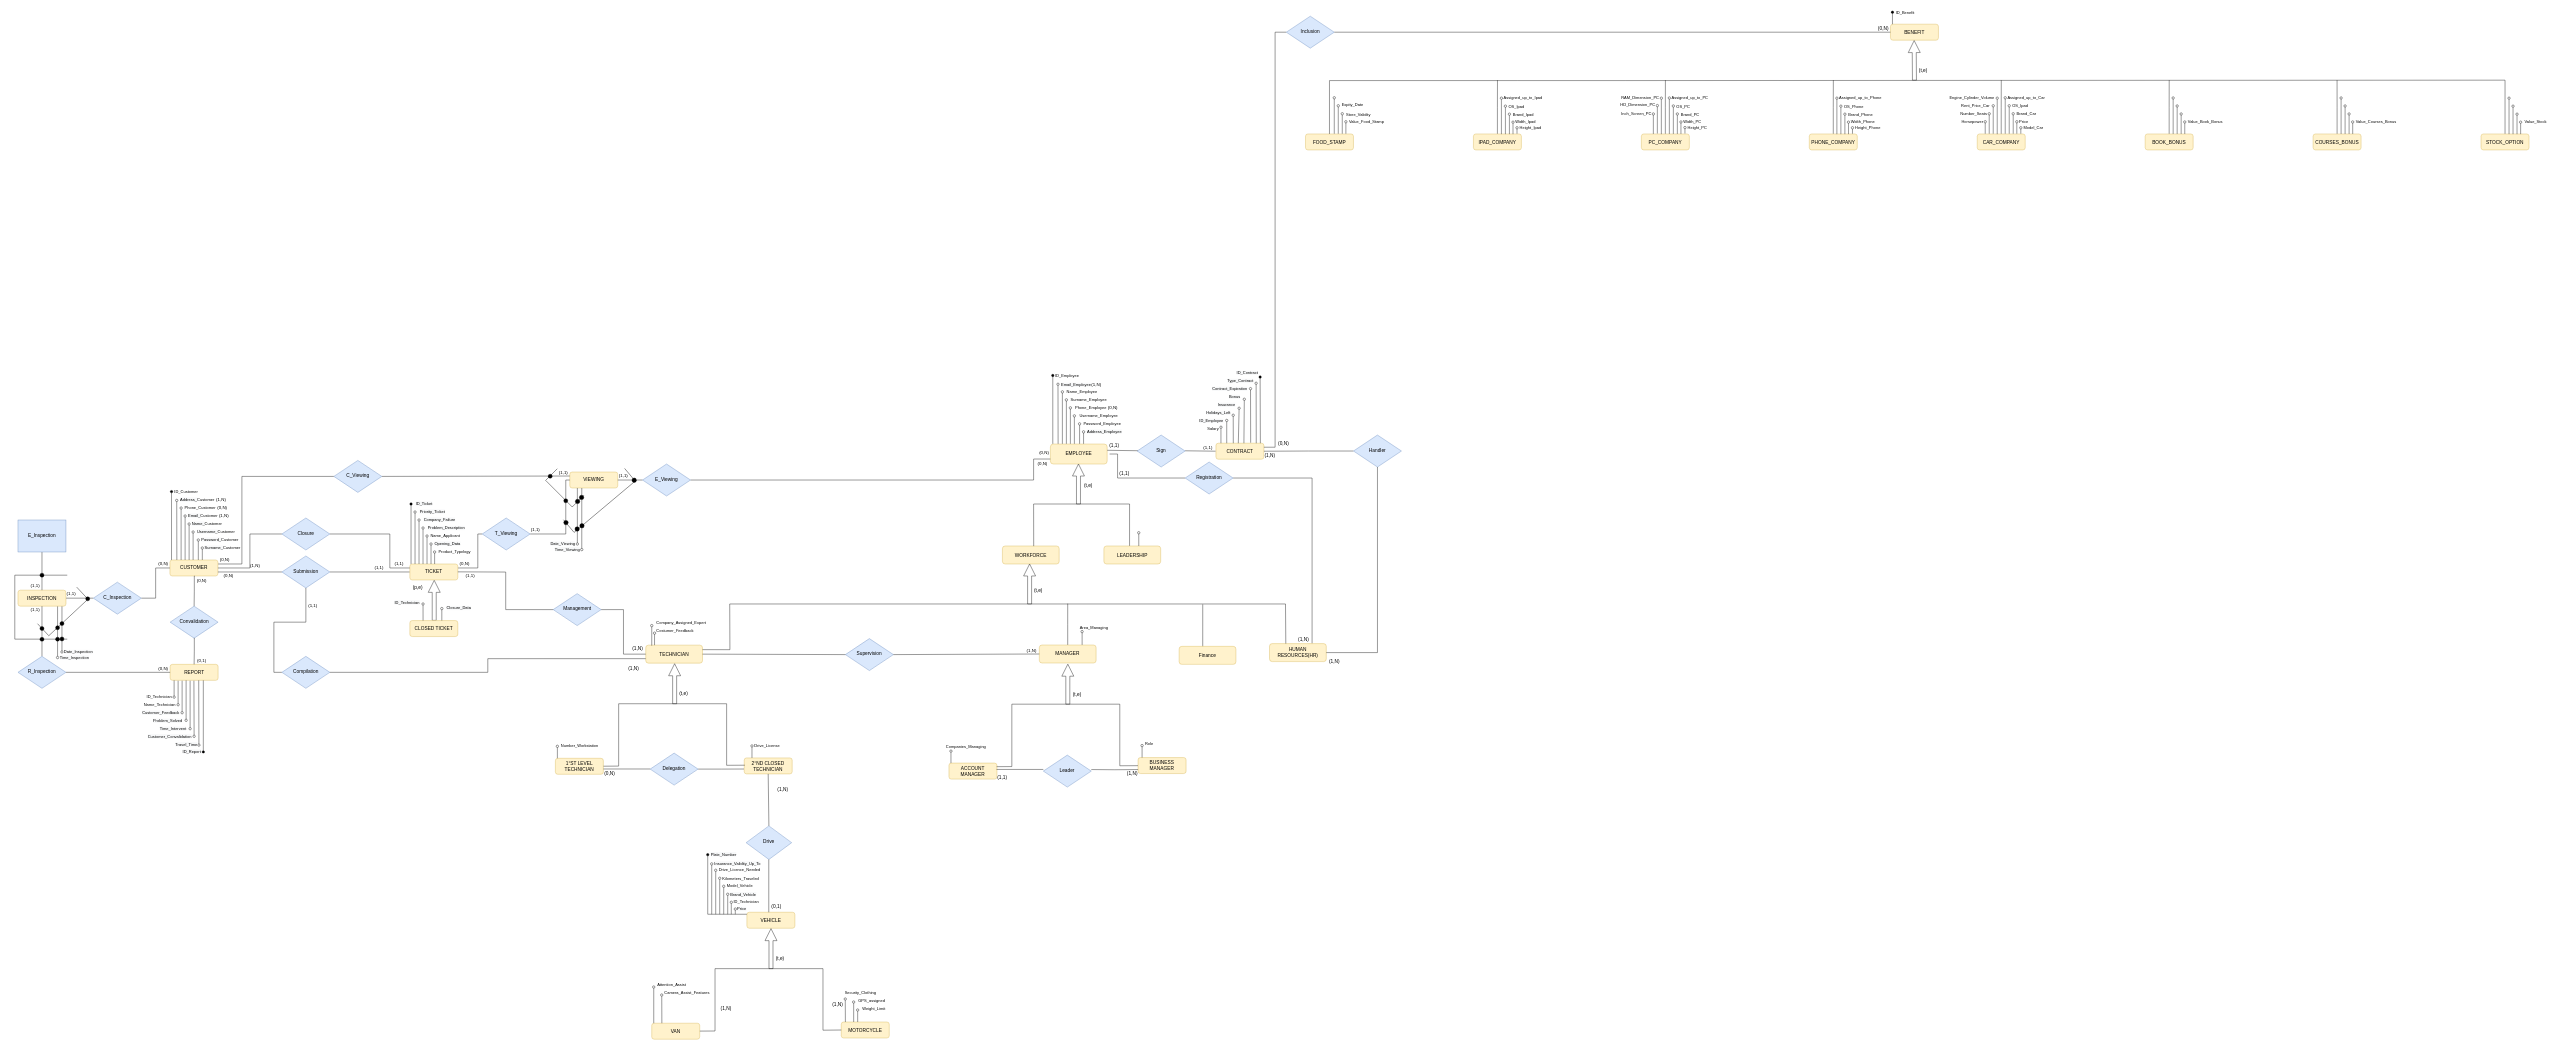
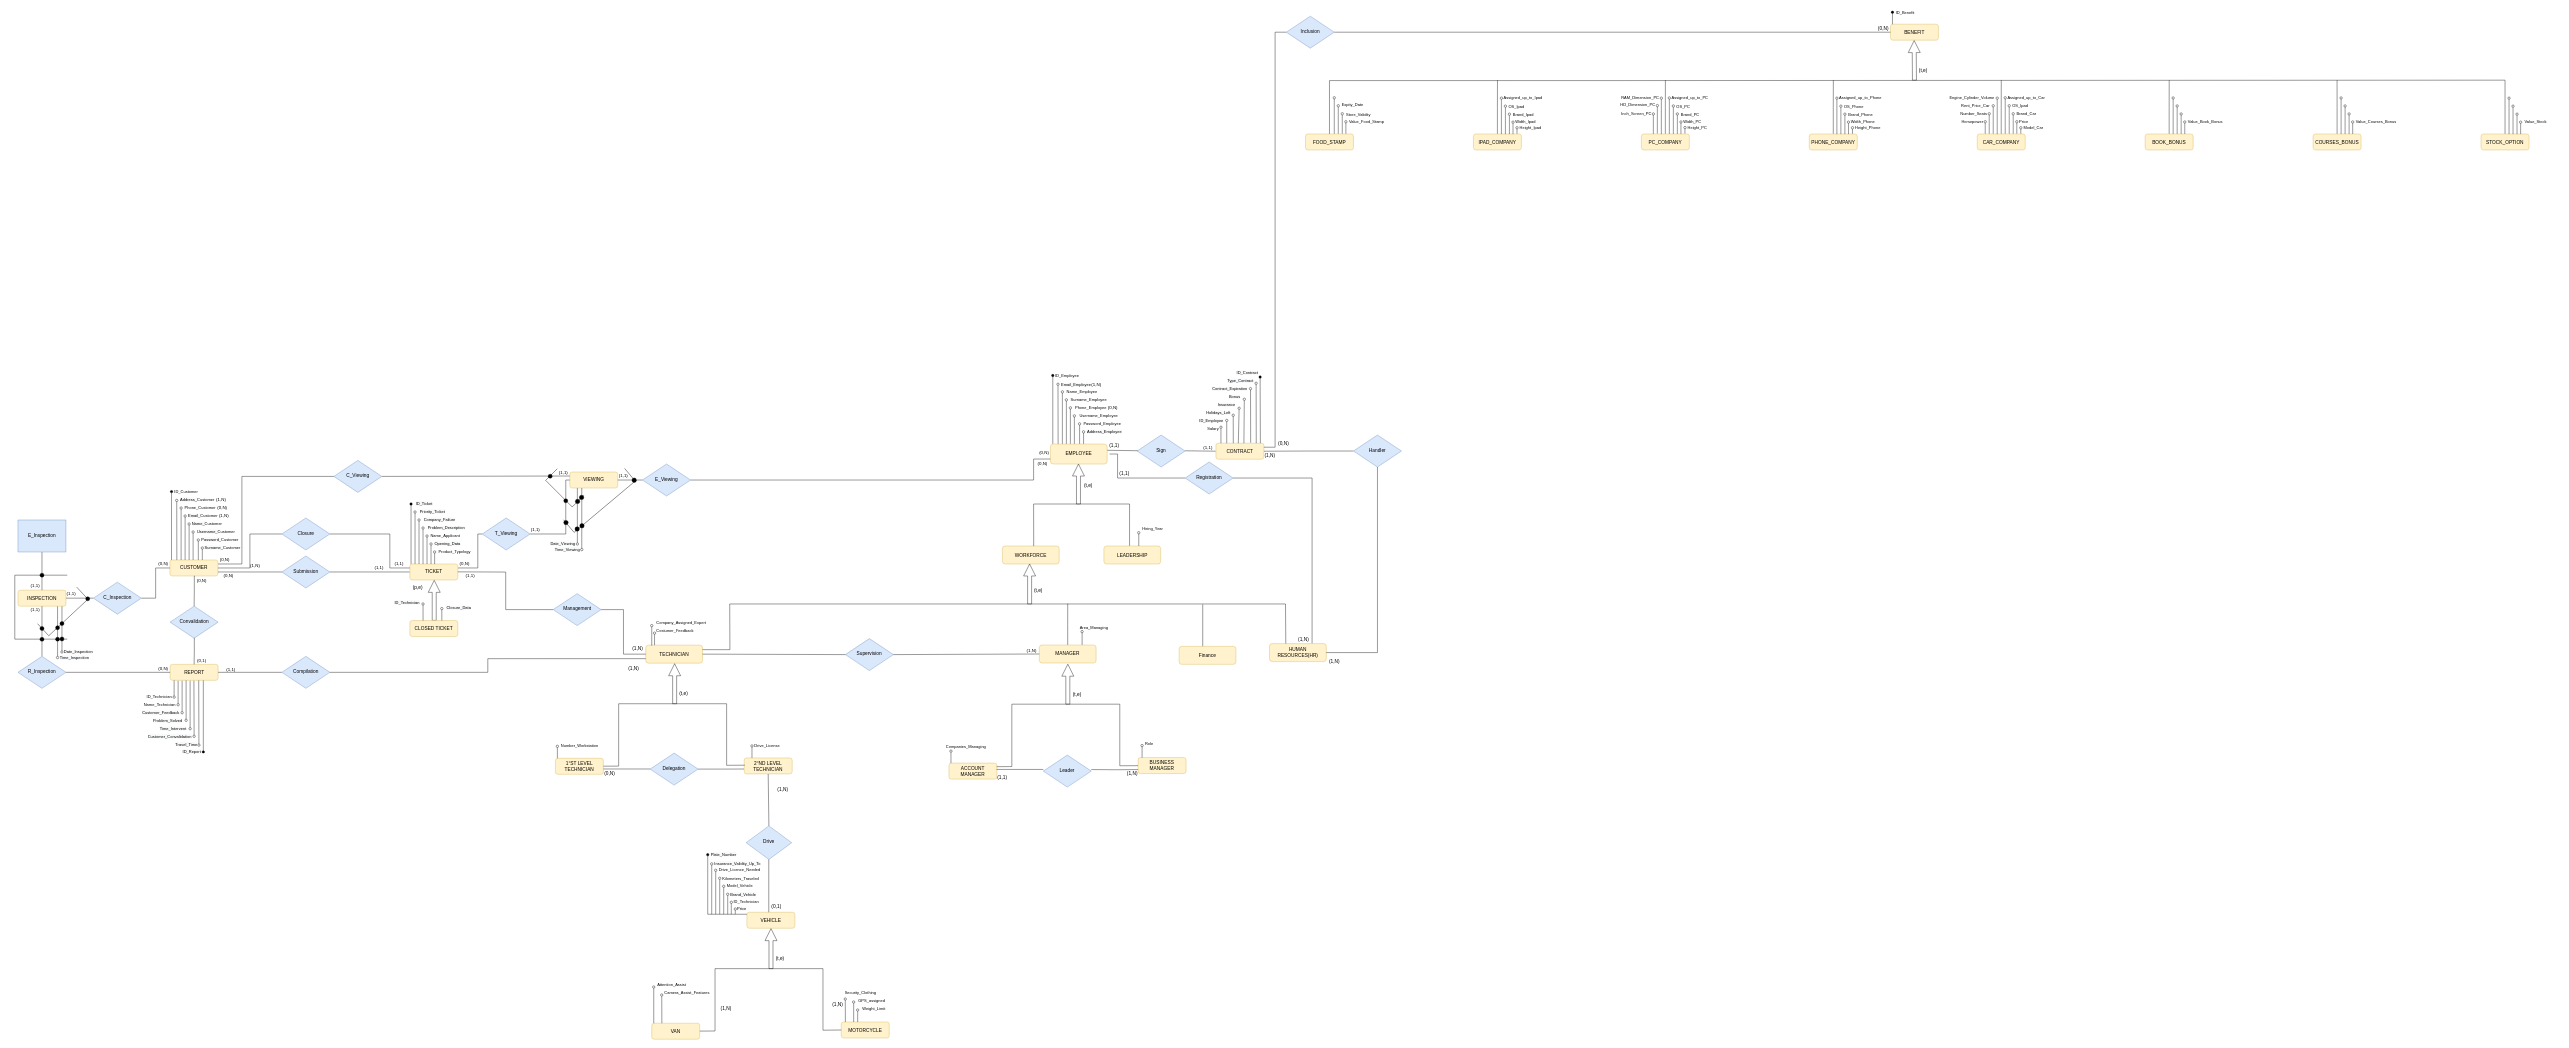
node "Hiring_Year": added
edge "Submission" -- "Compilation": now "REPORT" -- "Compilation"
node "2°ND CLOSED TECHNICIAN": label "2°ND CLOSED TECHNICIAN" -> "2°ND LEVEL TECHNICIAN"
